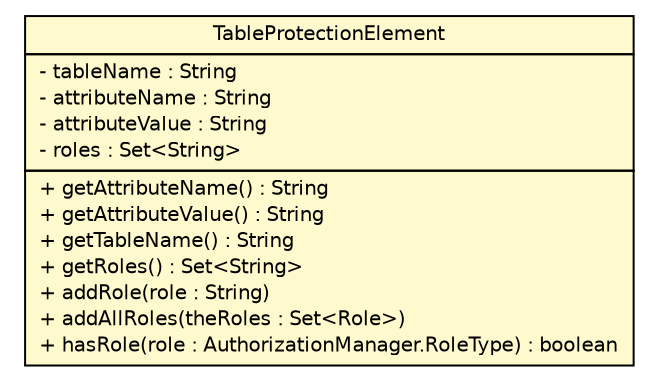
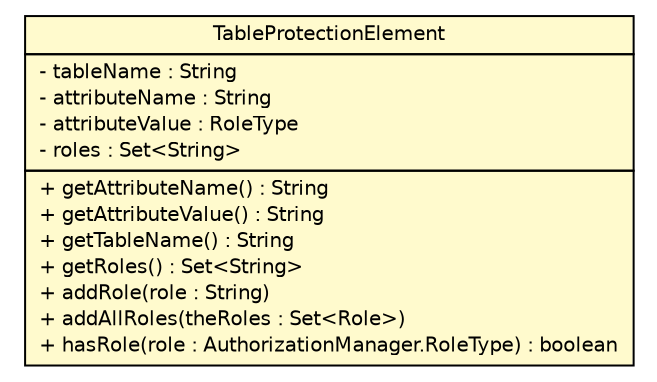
node "TableProtectionElement": text "- attributeValue : String" -> "- attributeValue : RoleType"
